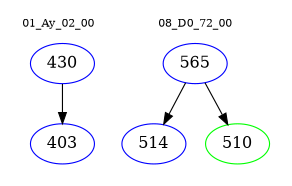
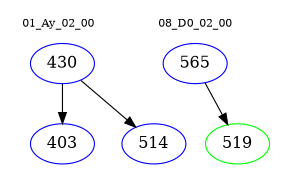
cluster "08_D0_72_00": label "08_D0_72_00" -> "08_D0_02_00"
edge "565" -> "514": now "430" -> "514"
node "510": label "510" -> "519"
